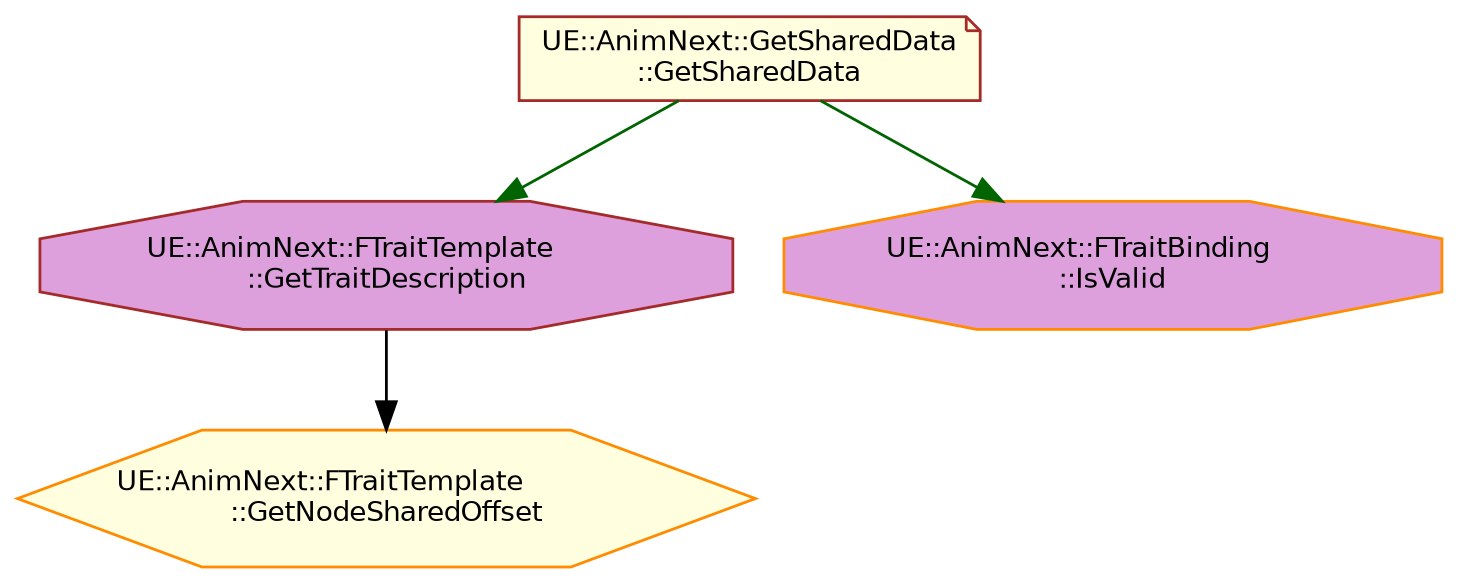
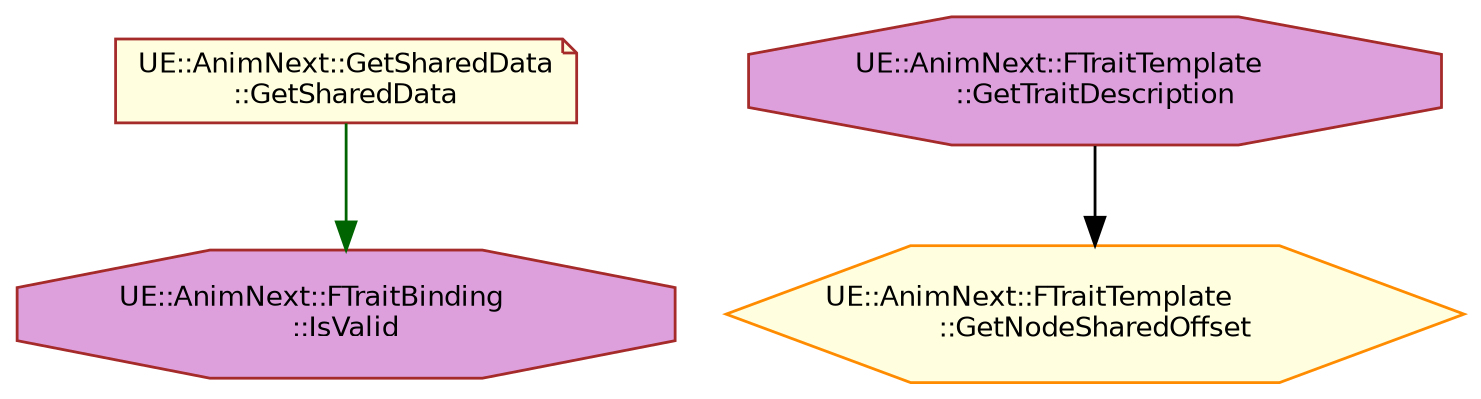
edge "UE::AnimNext::GetSharedData ::GetSharedData" -> "UE::AnimNext::FTraitTemplate ::GetTraitDescription": removed
node "UE::AnimNext::FTraitBinding ::IsValid": color darkorange -> brown
